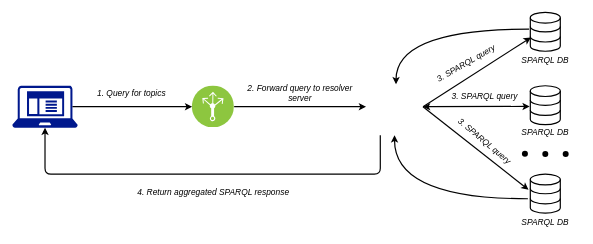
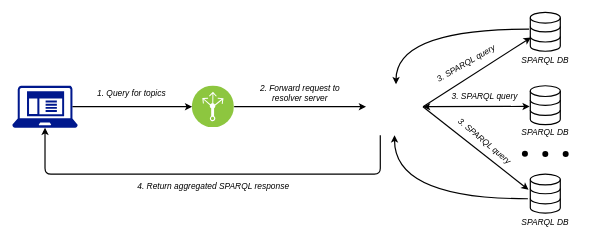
node "2. Forward query to resolver server": label "2. Forward query to resolver server" -> "2. Forward request to resolver server"
node "4. Return aggregated SPARQL response": moved (213, 192) -> (213, 186)
